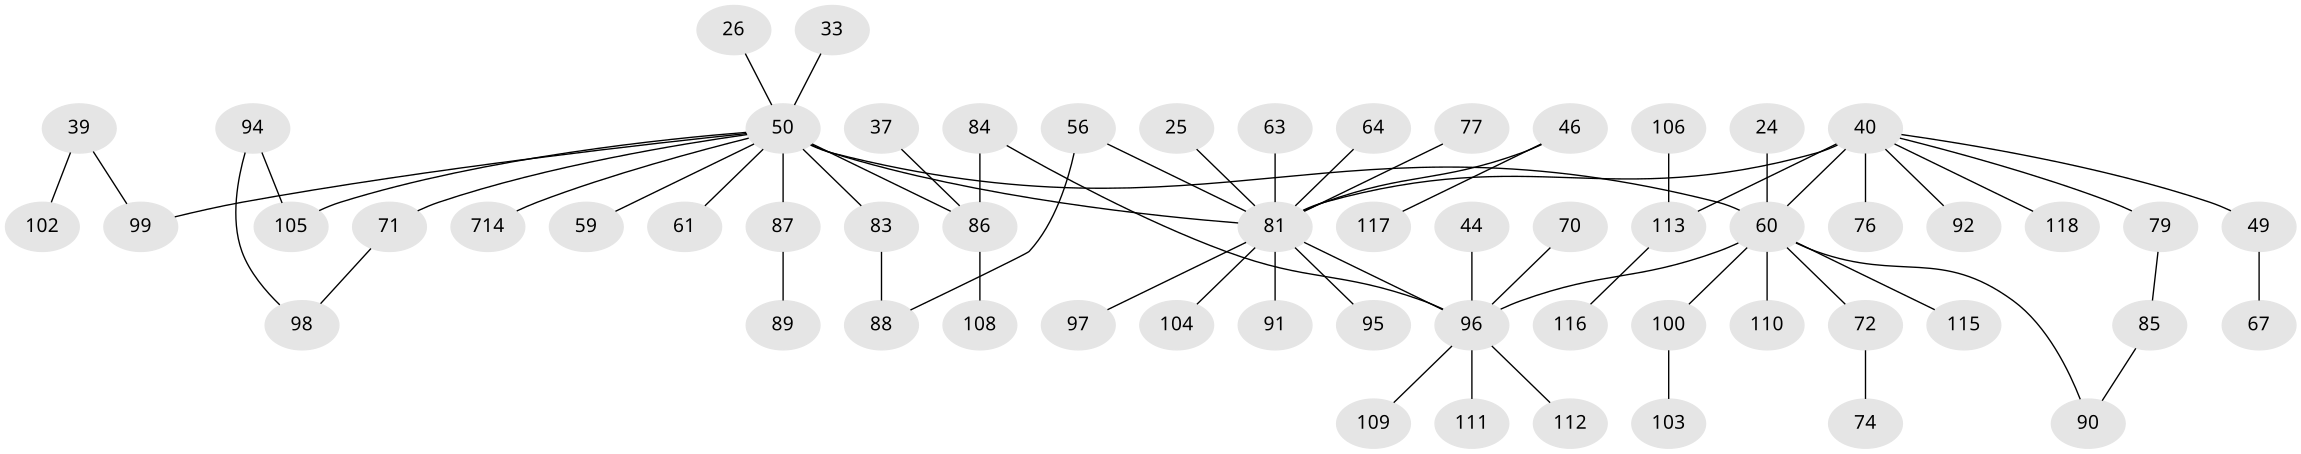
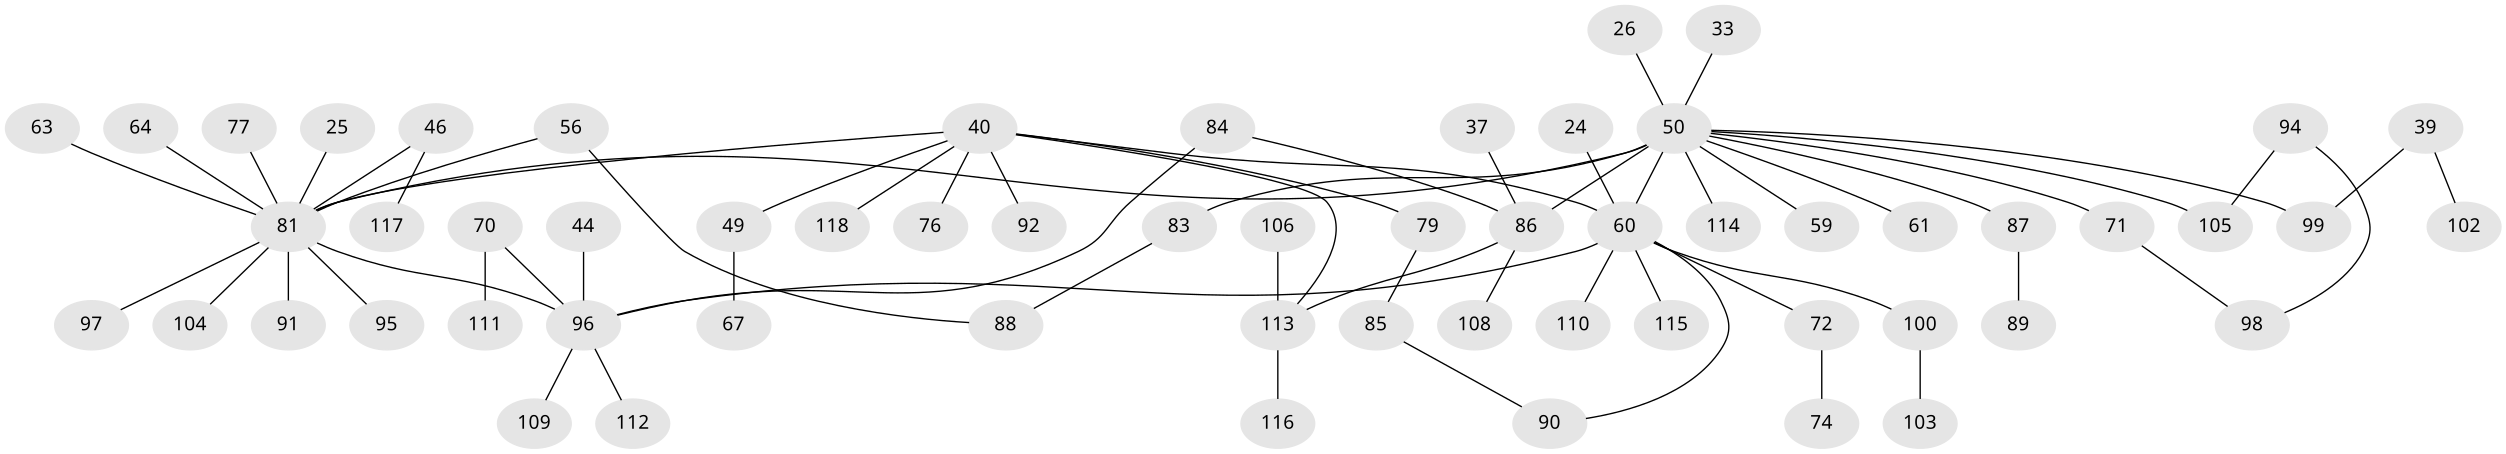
node "714": label "714" -> "114"
edge "86" -- "113": added
edge "96" -- "111": now "70" -- "111"
